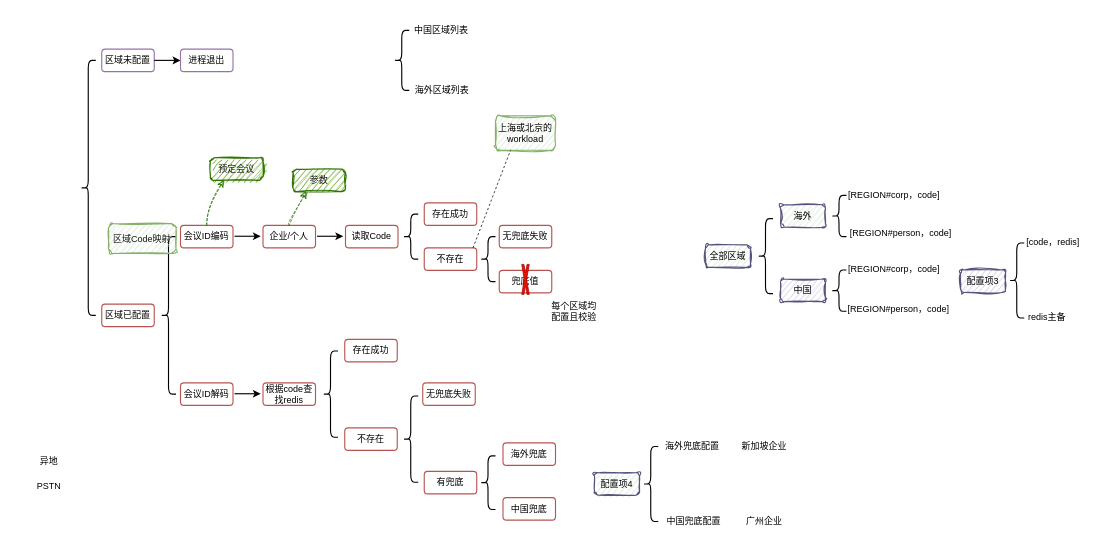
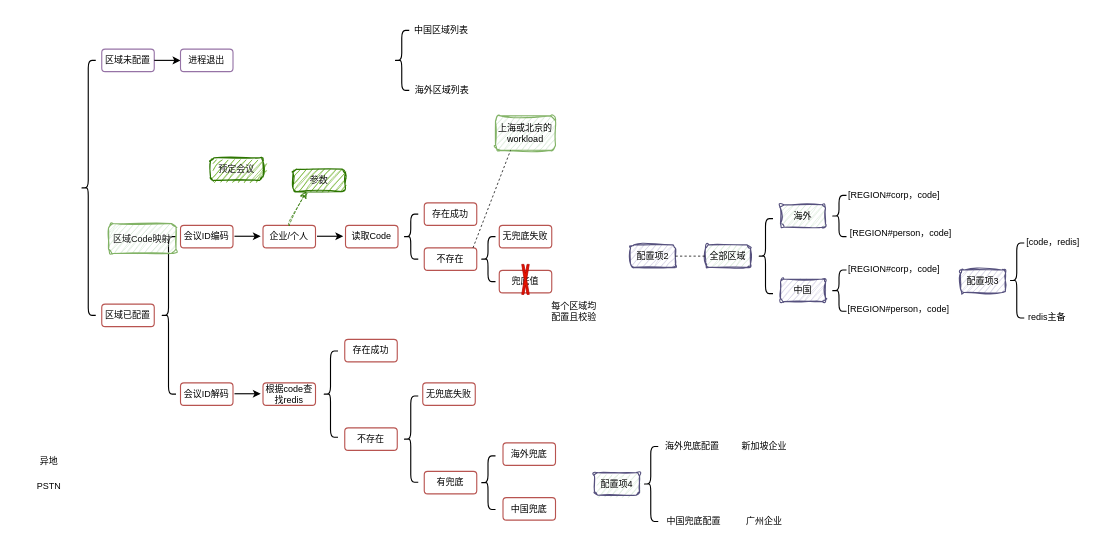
edge "会议ID编码" -> "预定会议": removed
node "配置项2": added
edge "配置项2" -- "全部区域": added
